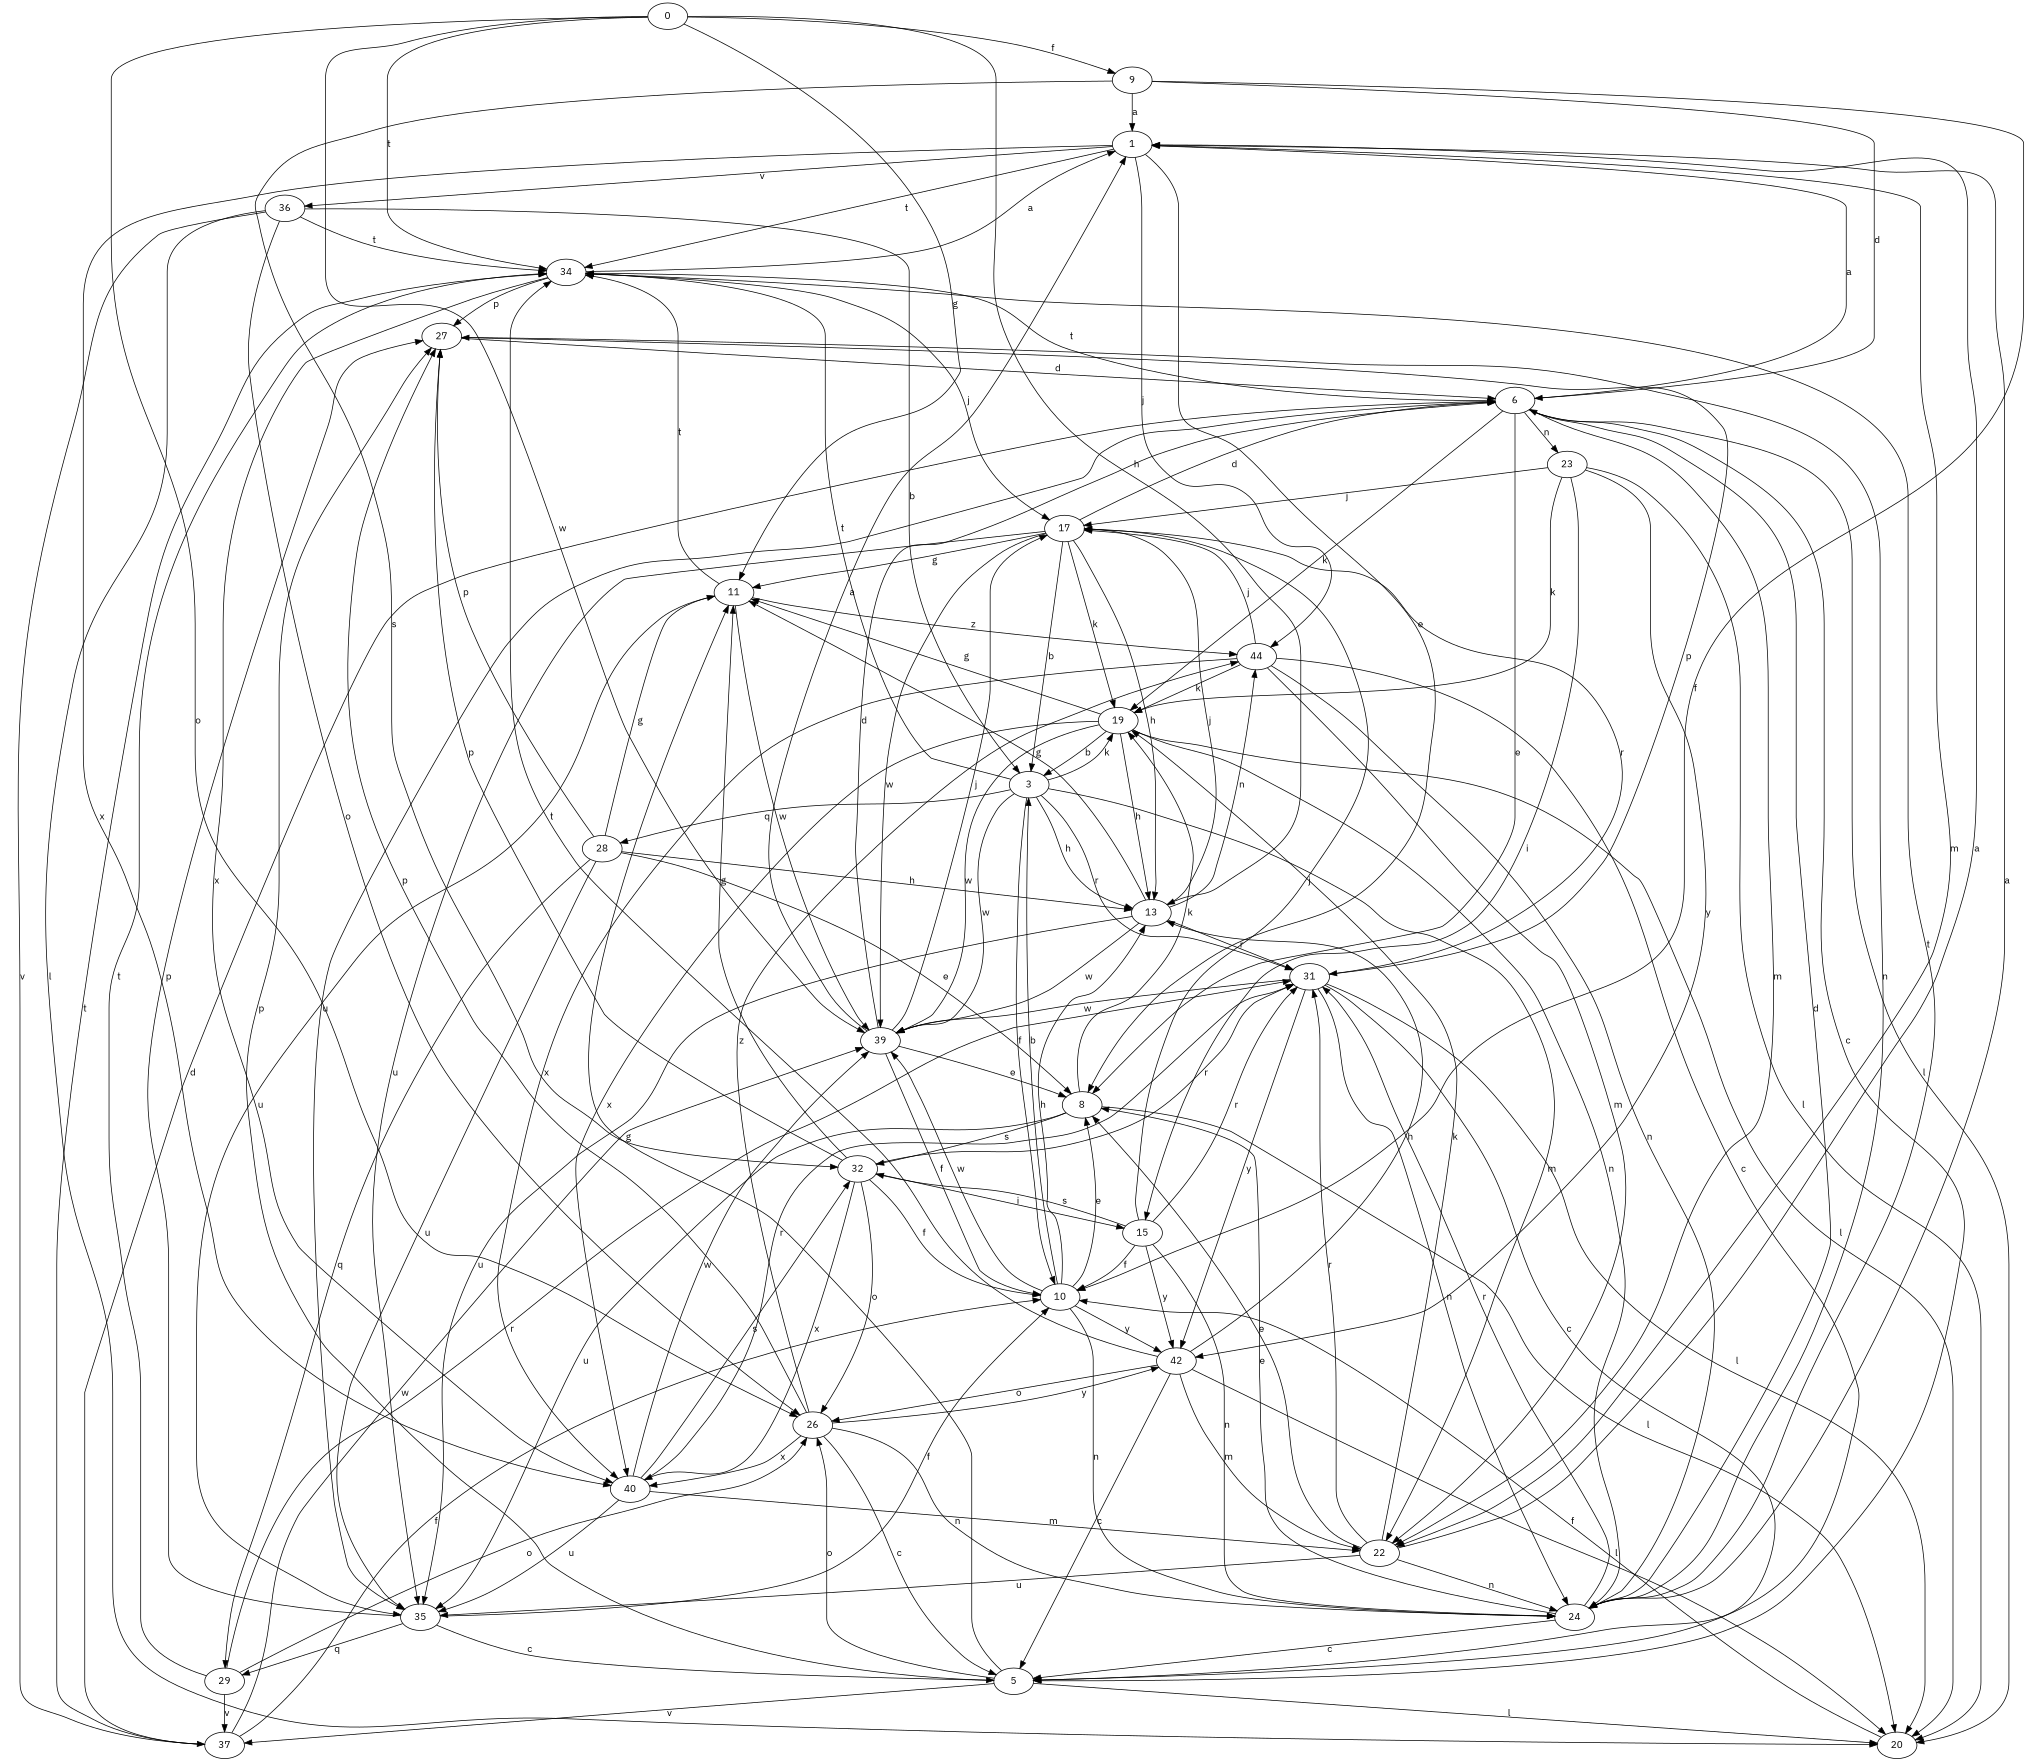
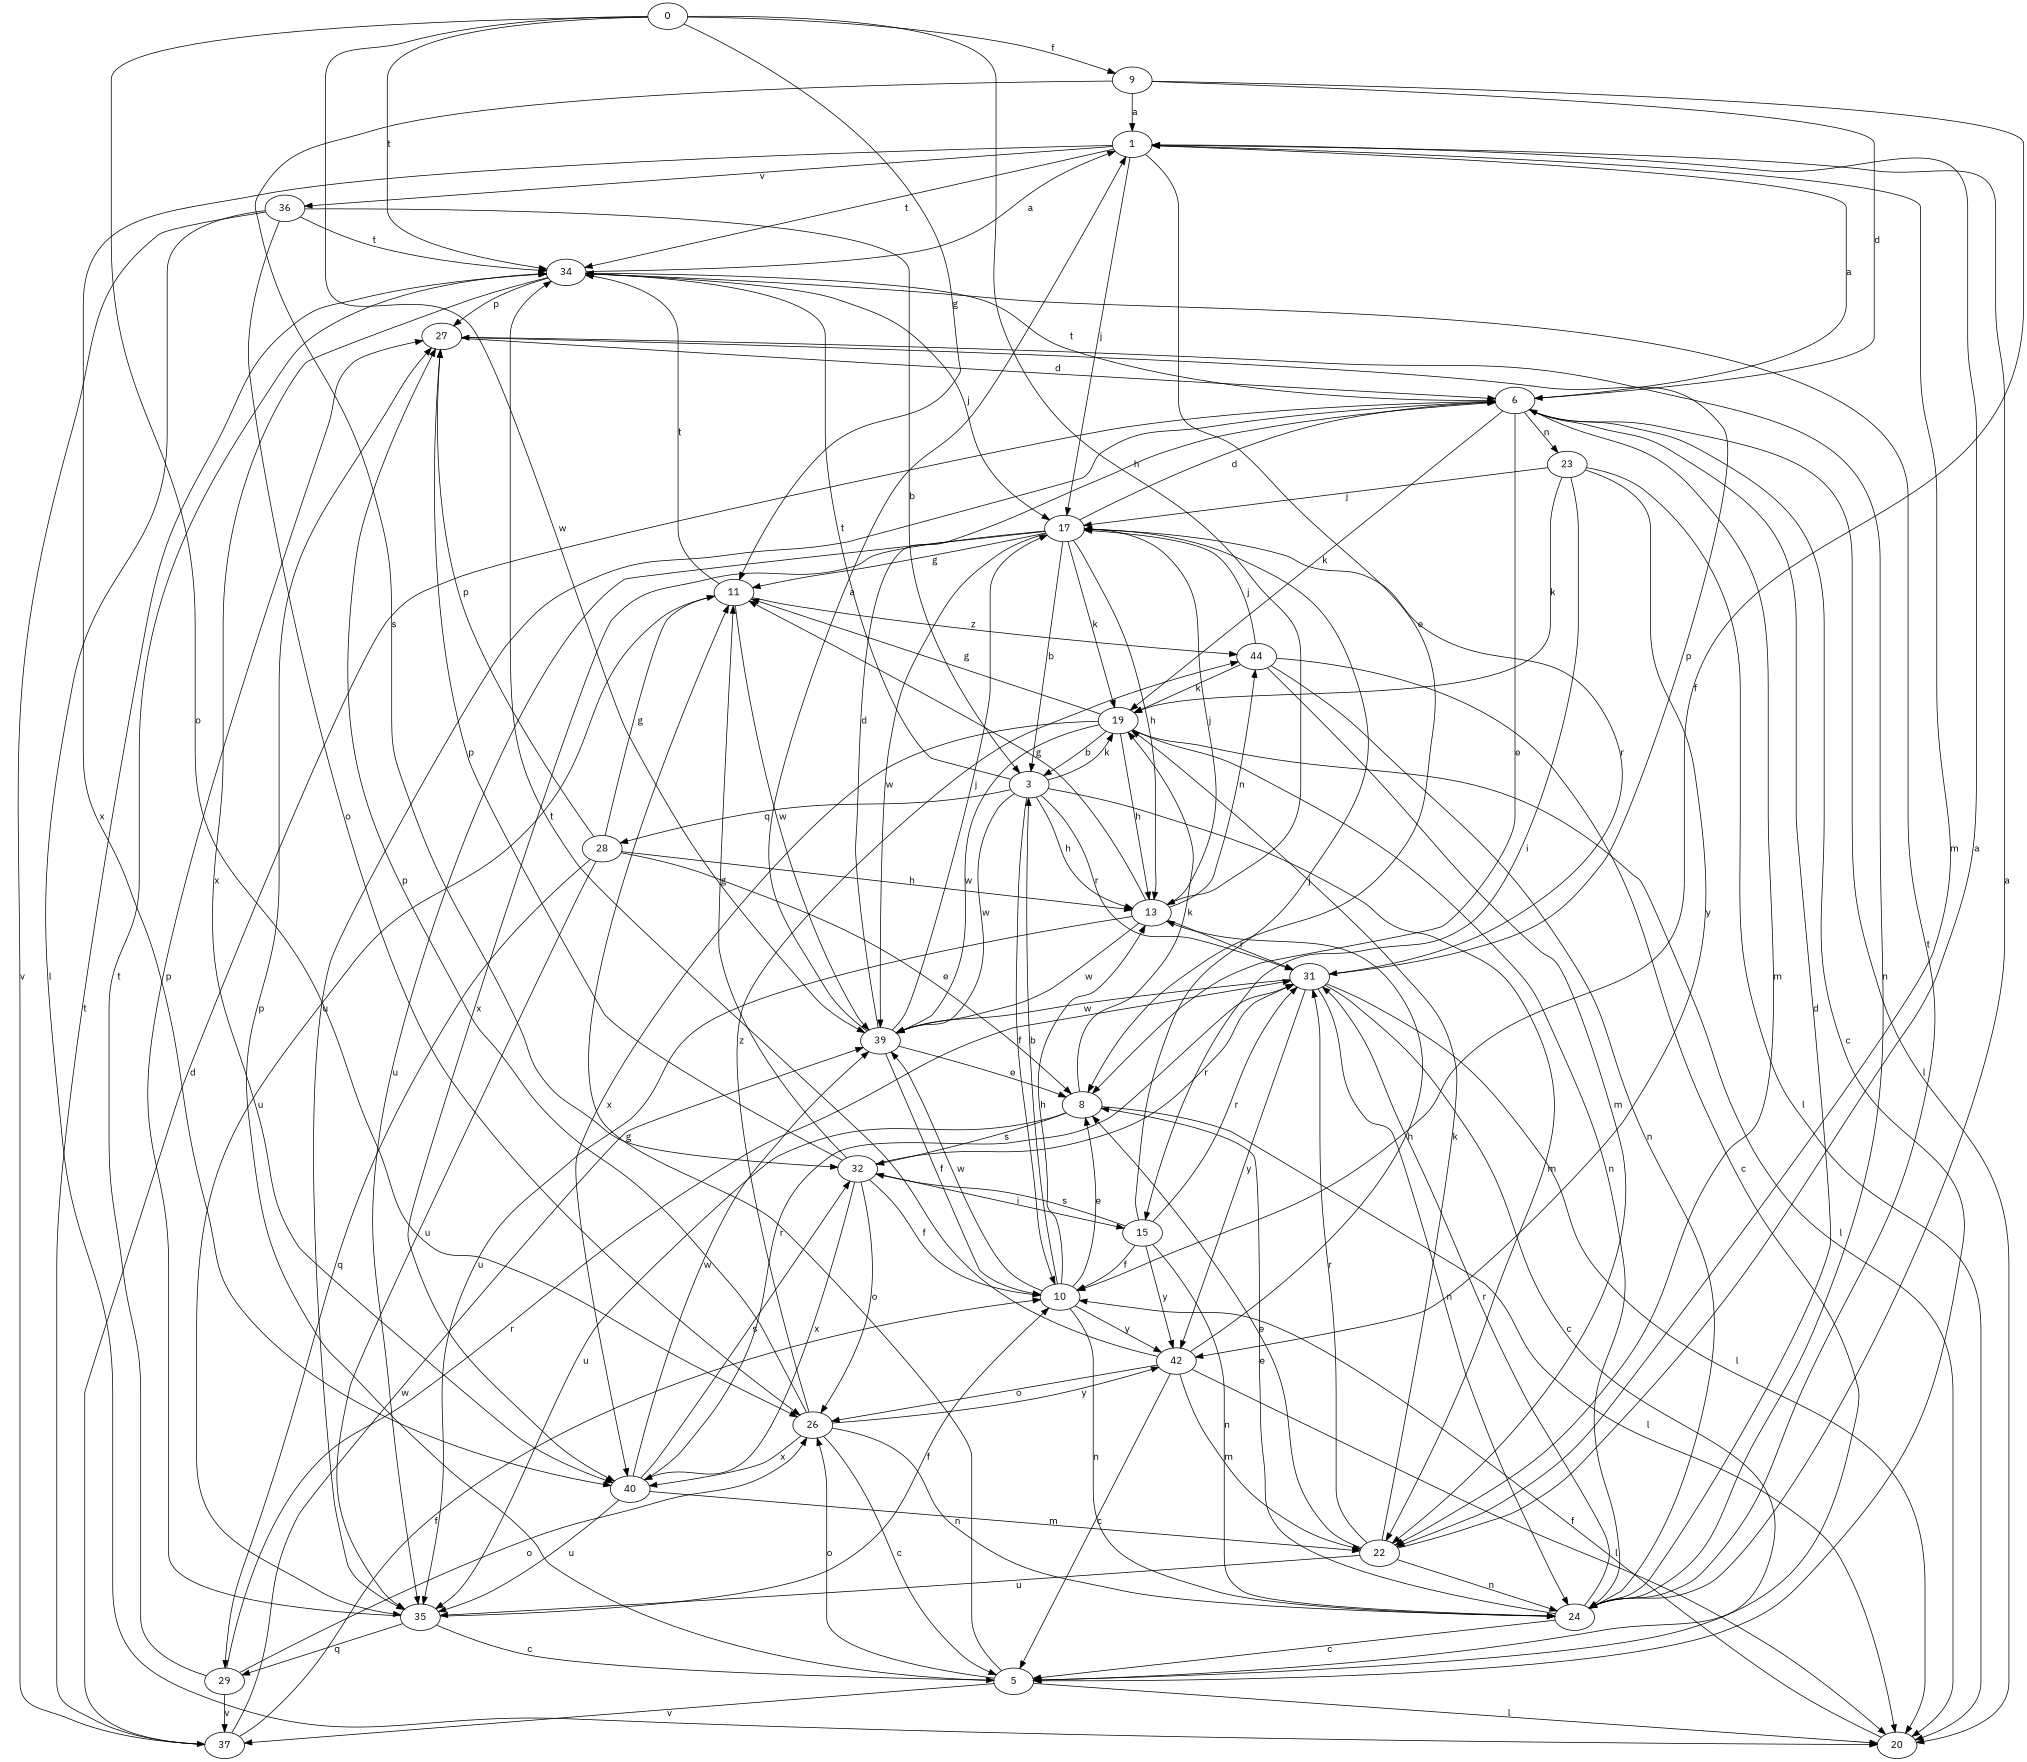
edge "1" -> "44": now "1" -> "17"
edge "44" -> "40": now "17" -> "40"
